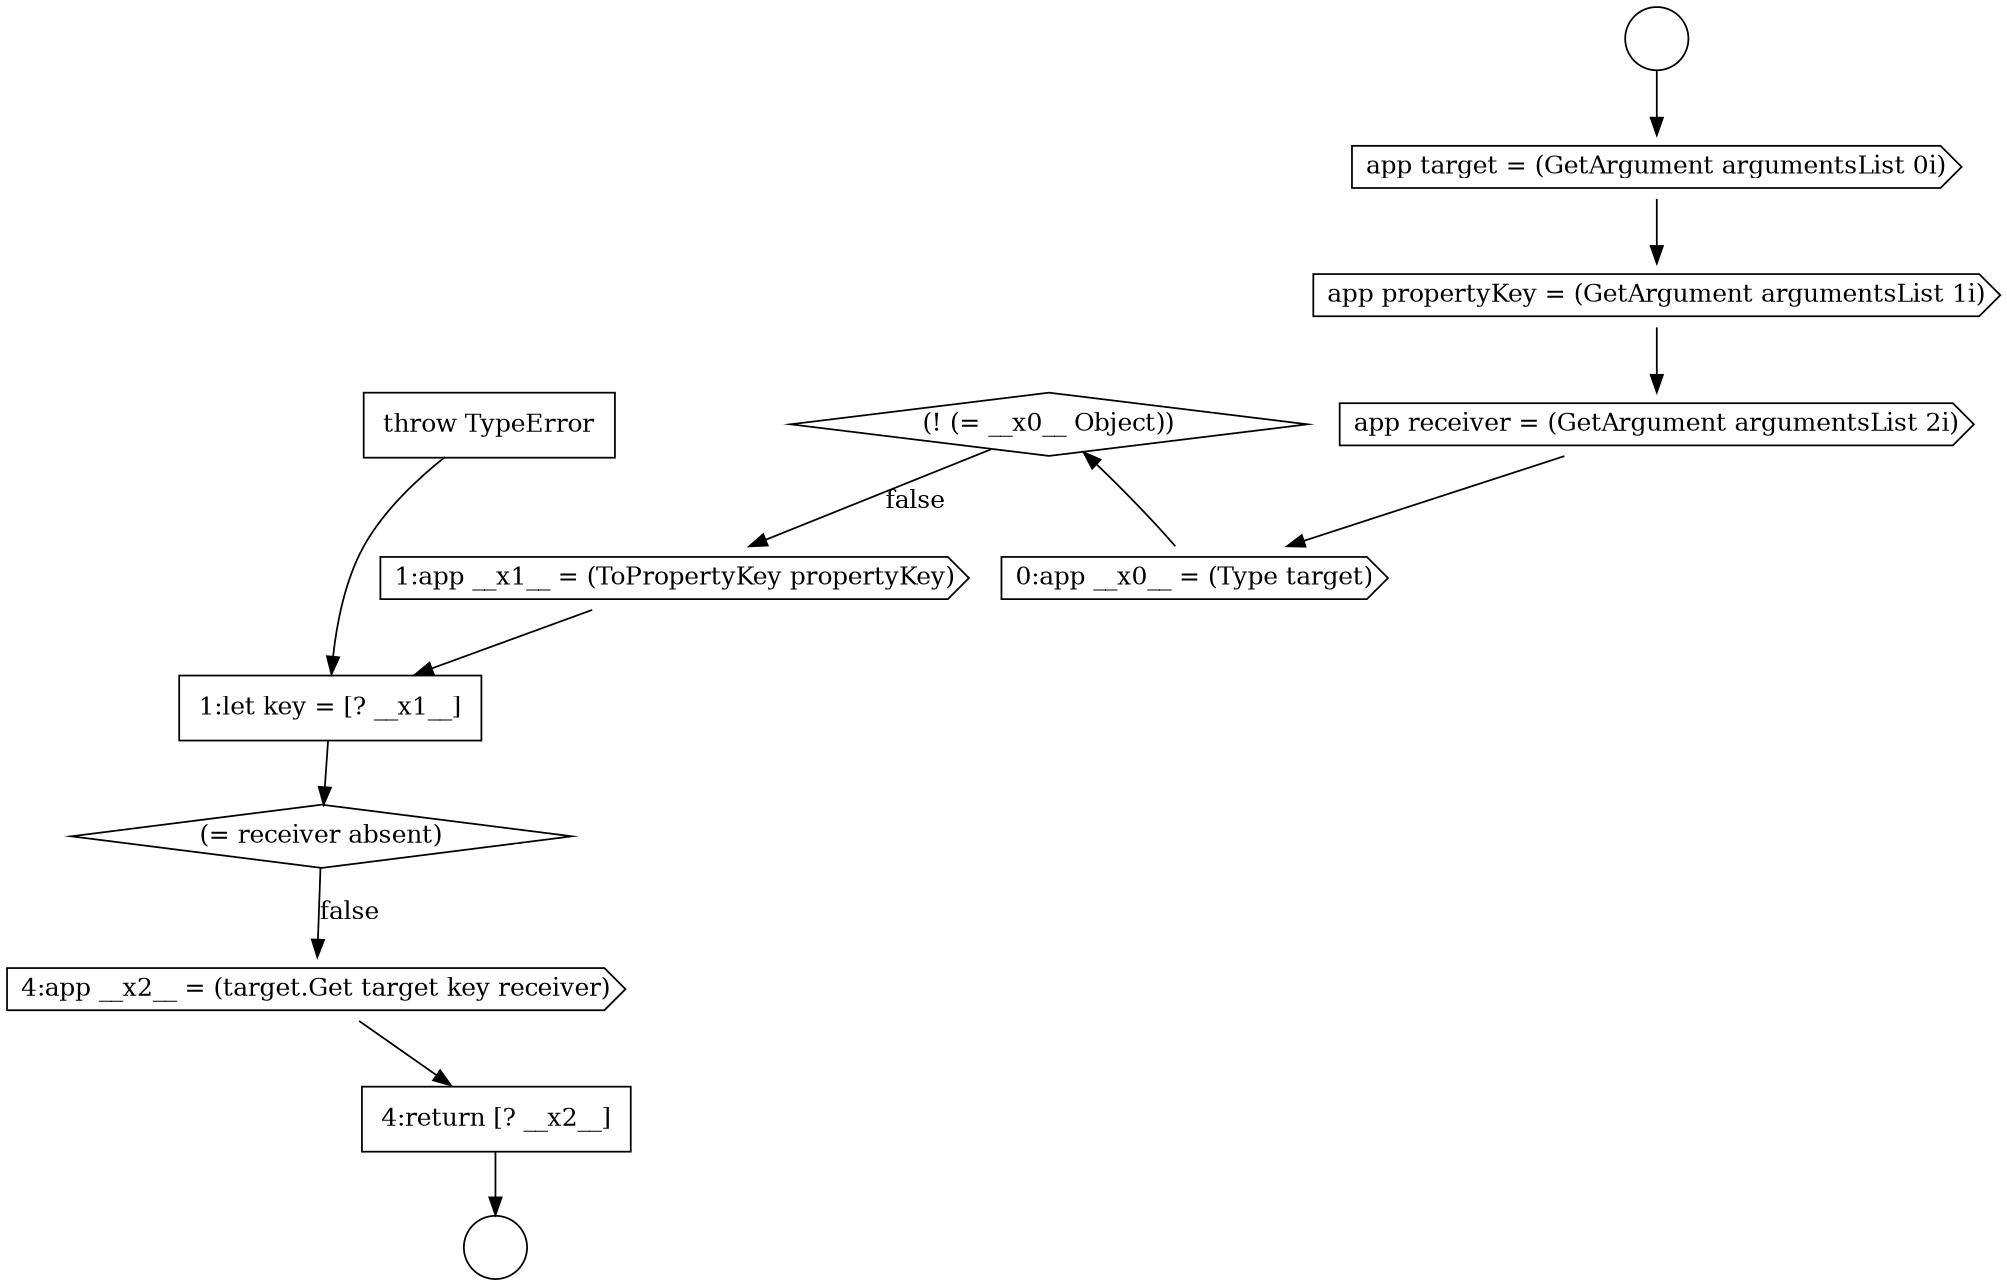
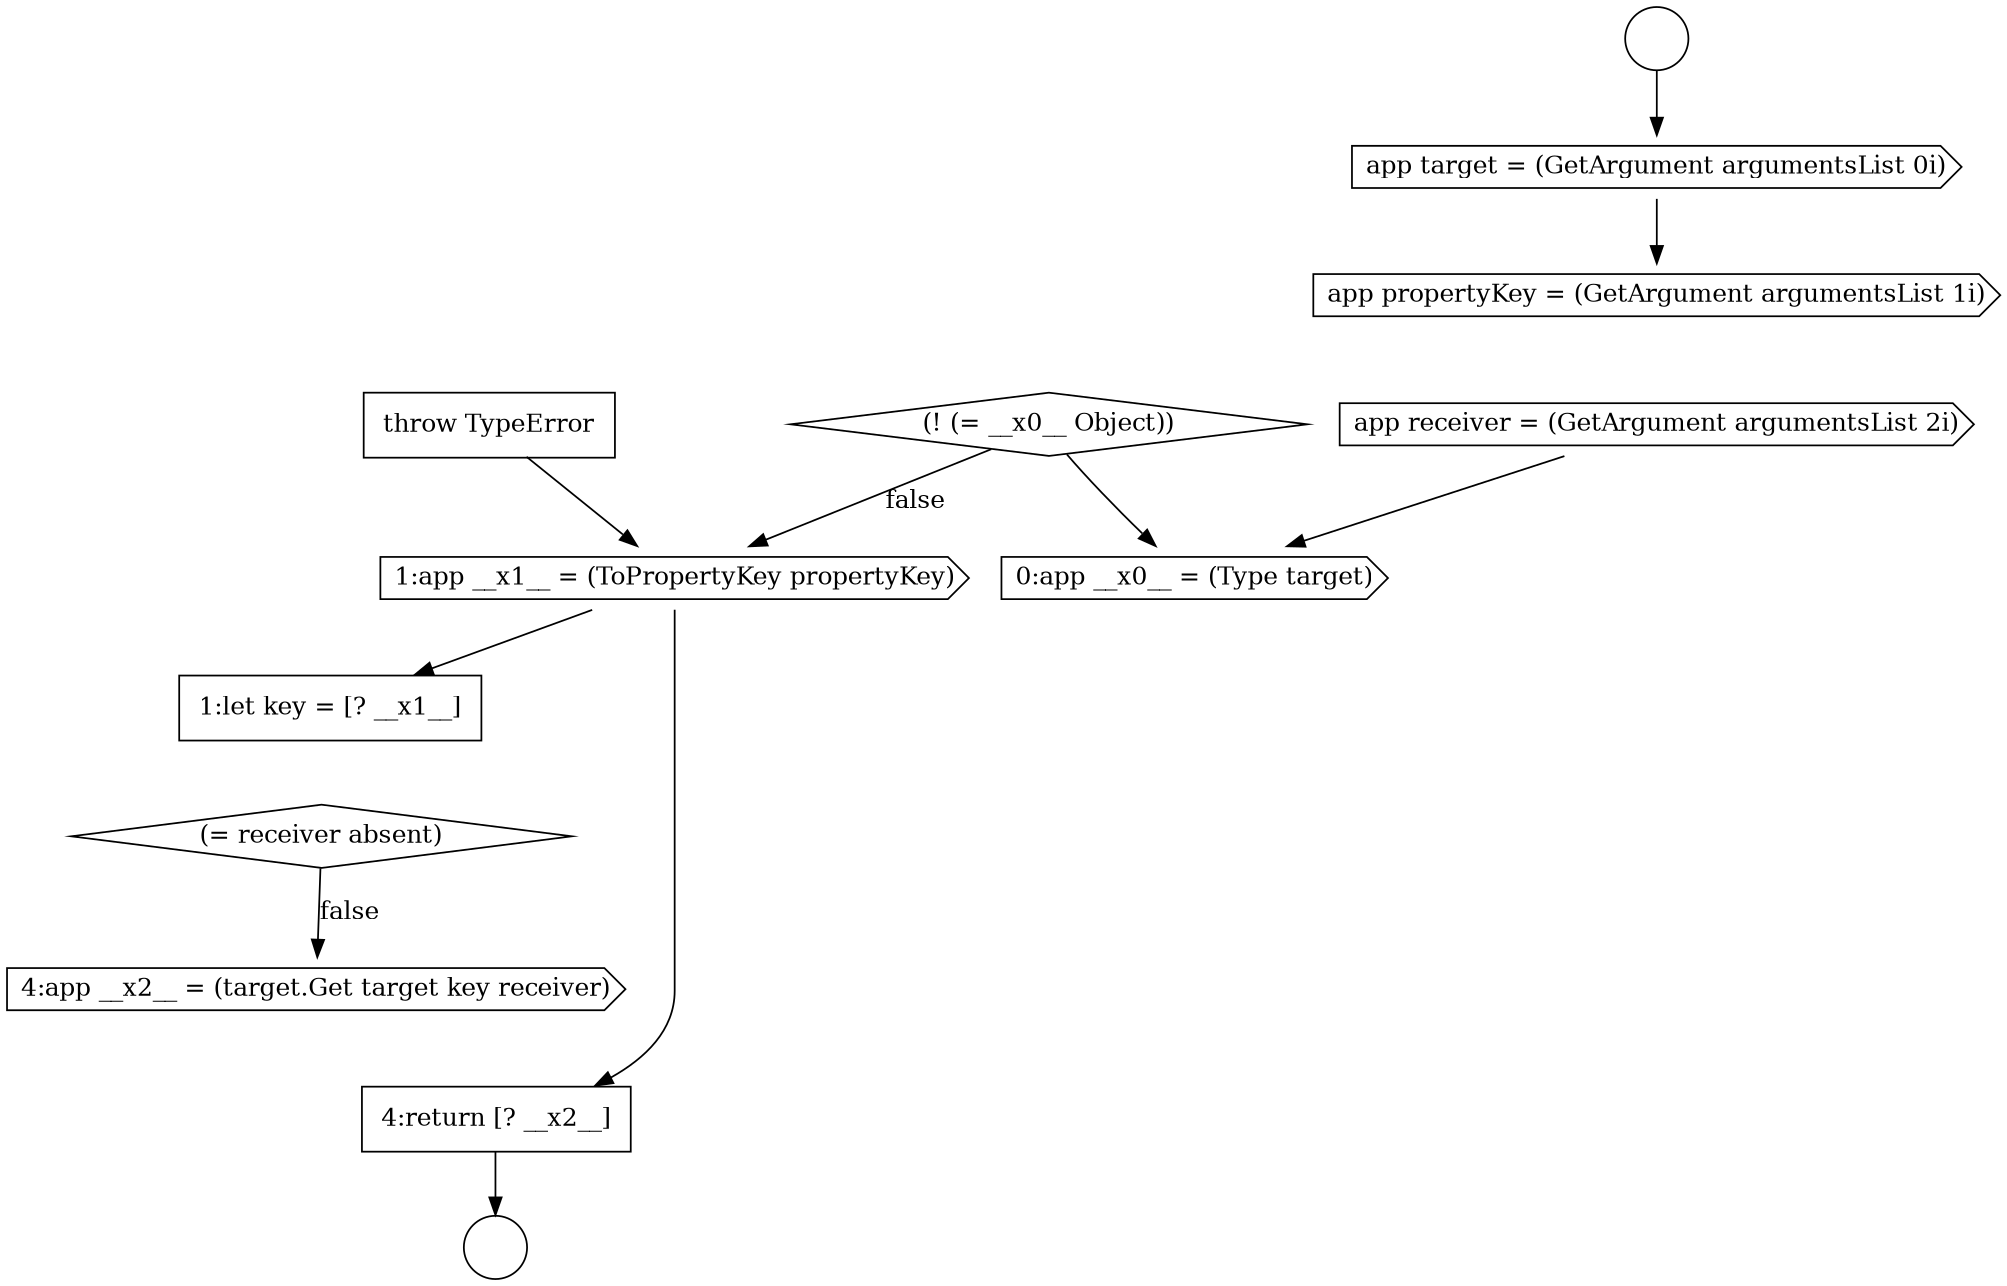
edge "app propertyKey = (GetArgument argumentsList 1i)" -> "app receiver = (GetArgument argumentsList 2i)": removed
edge "0:app __x0__ = (Type target)" -> "(! (= __x0__ Object))": reversed
edge "throw TypeError" -> "1:let key = [? __x1__]": now "throw TypeError" -> "1:app __x1__ = (ToPropertyKey propertyKey)"
edge "1:let key = [? __x1__]" -> "(= receiver absent)": removed
edge "4:app __x2__ = (target.Get target key receiver)" -> "4:return [? __x2__]": now "1:app __x1__ = (ToPropertyKey propertyKey)" -> "4:return [? __x2__]"
